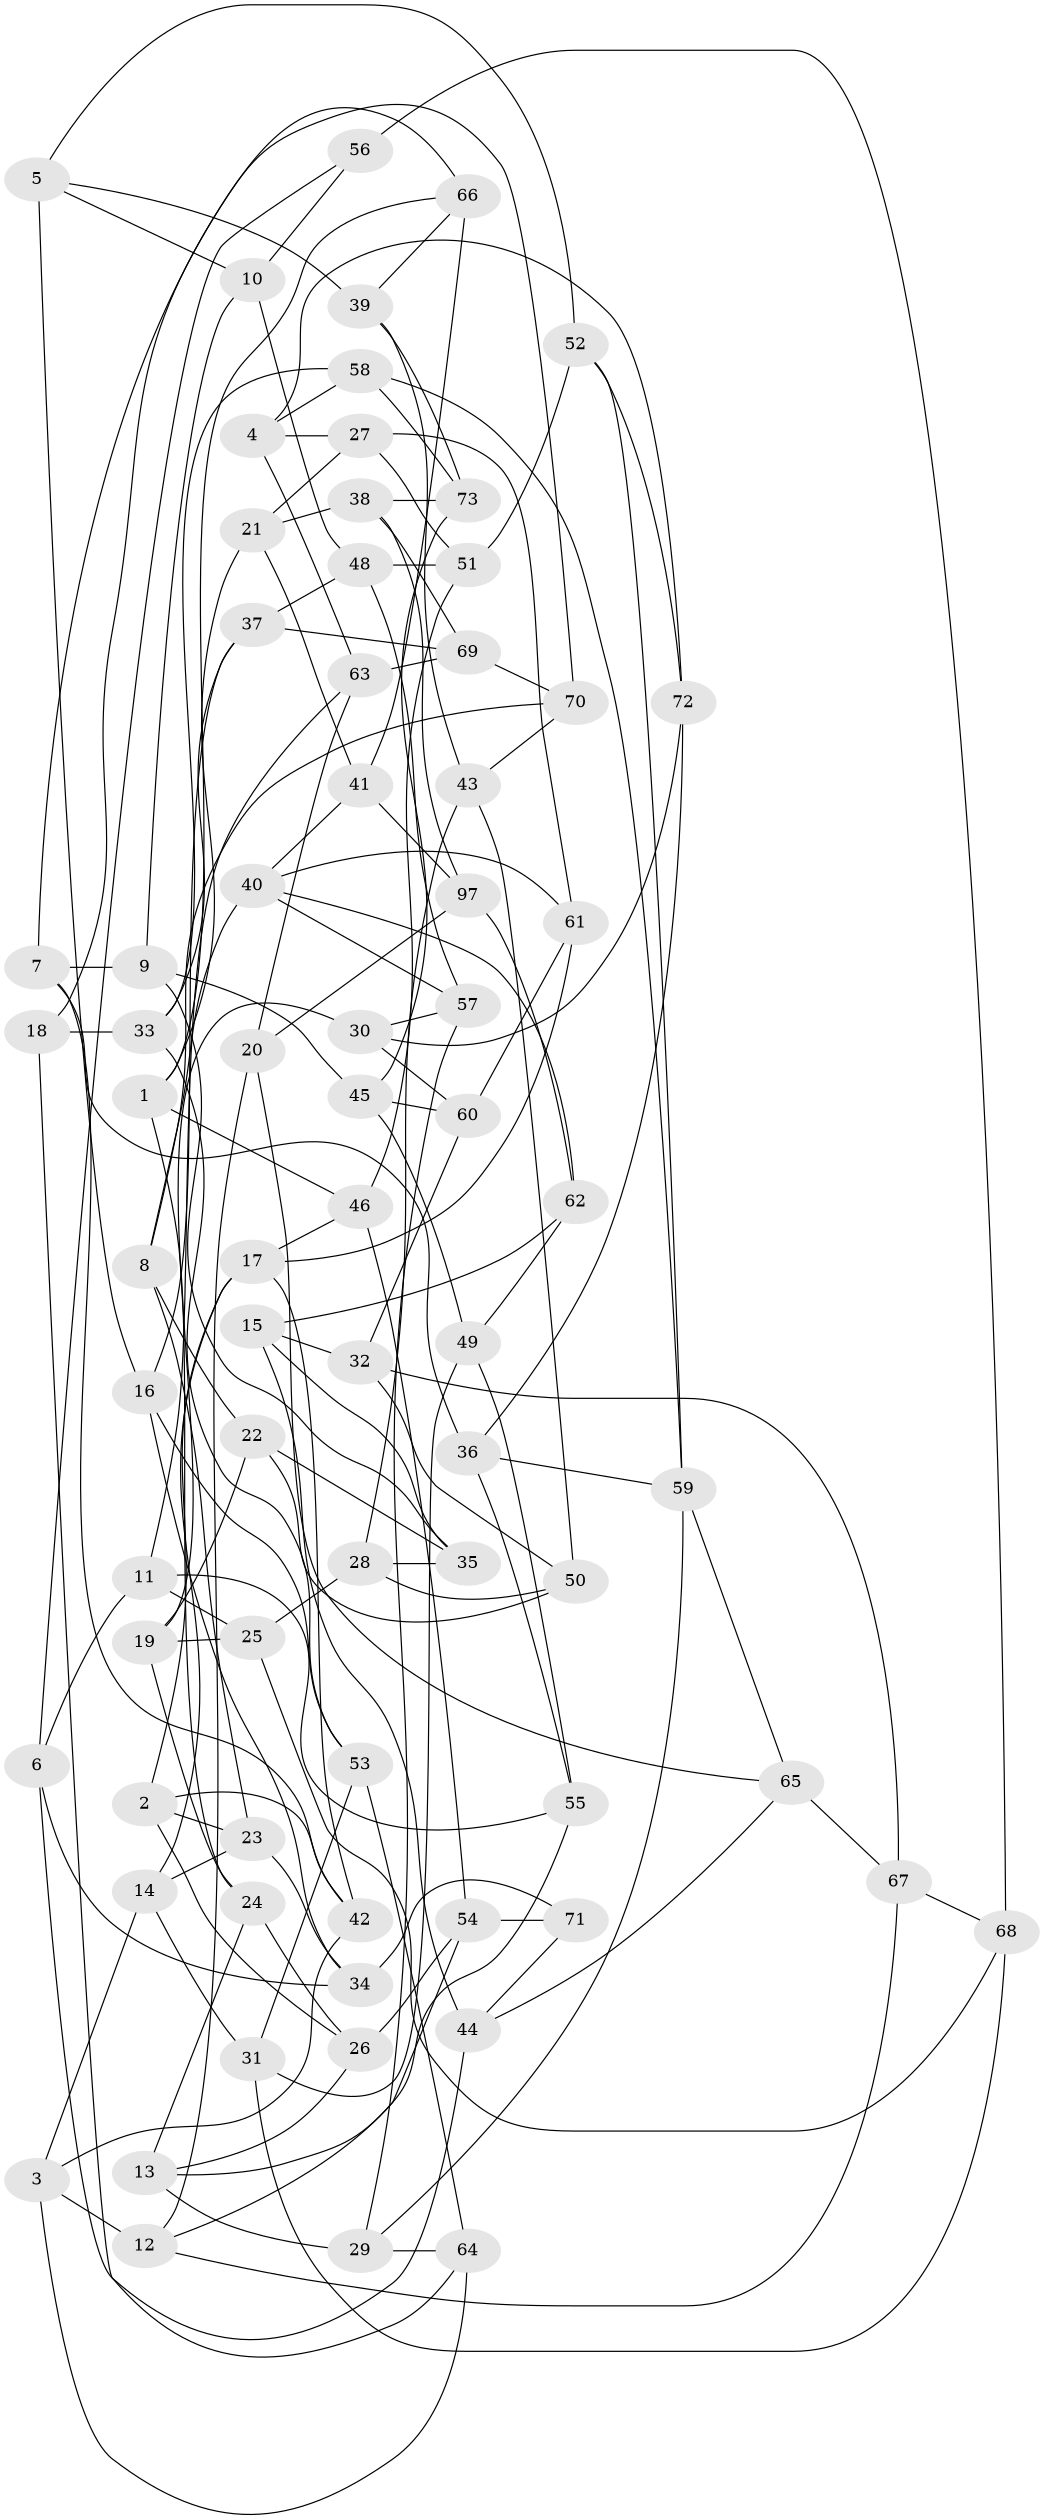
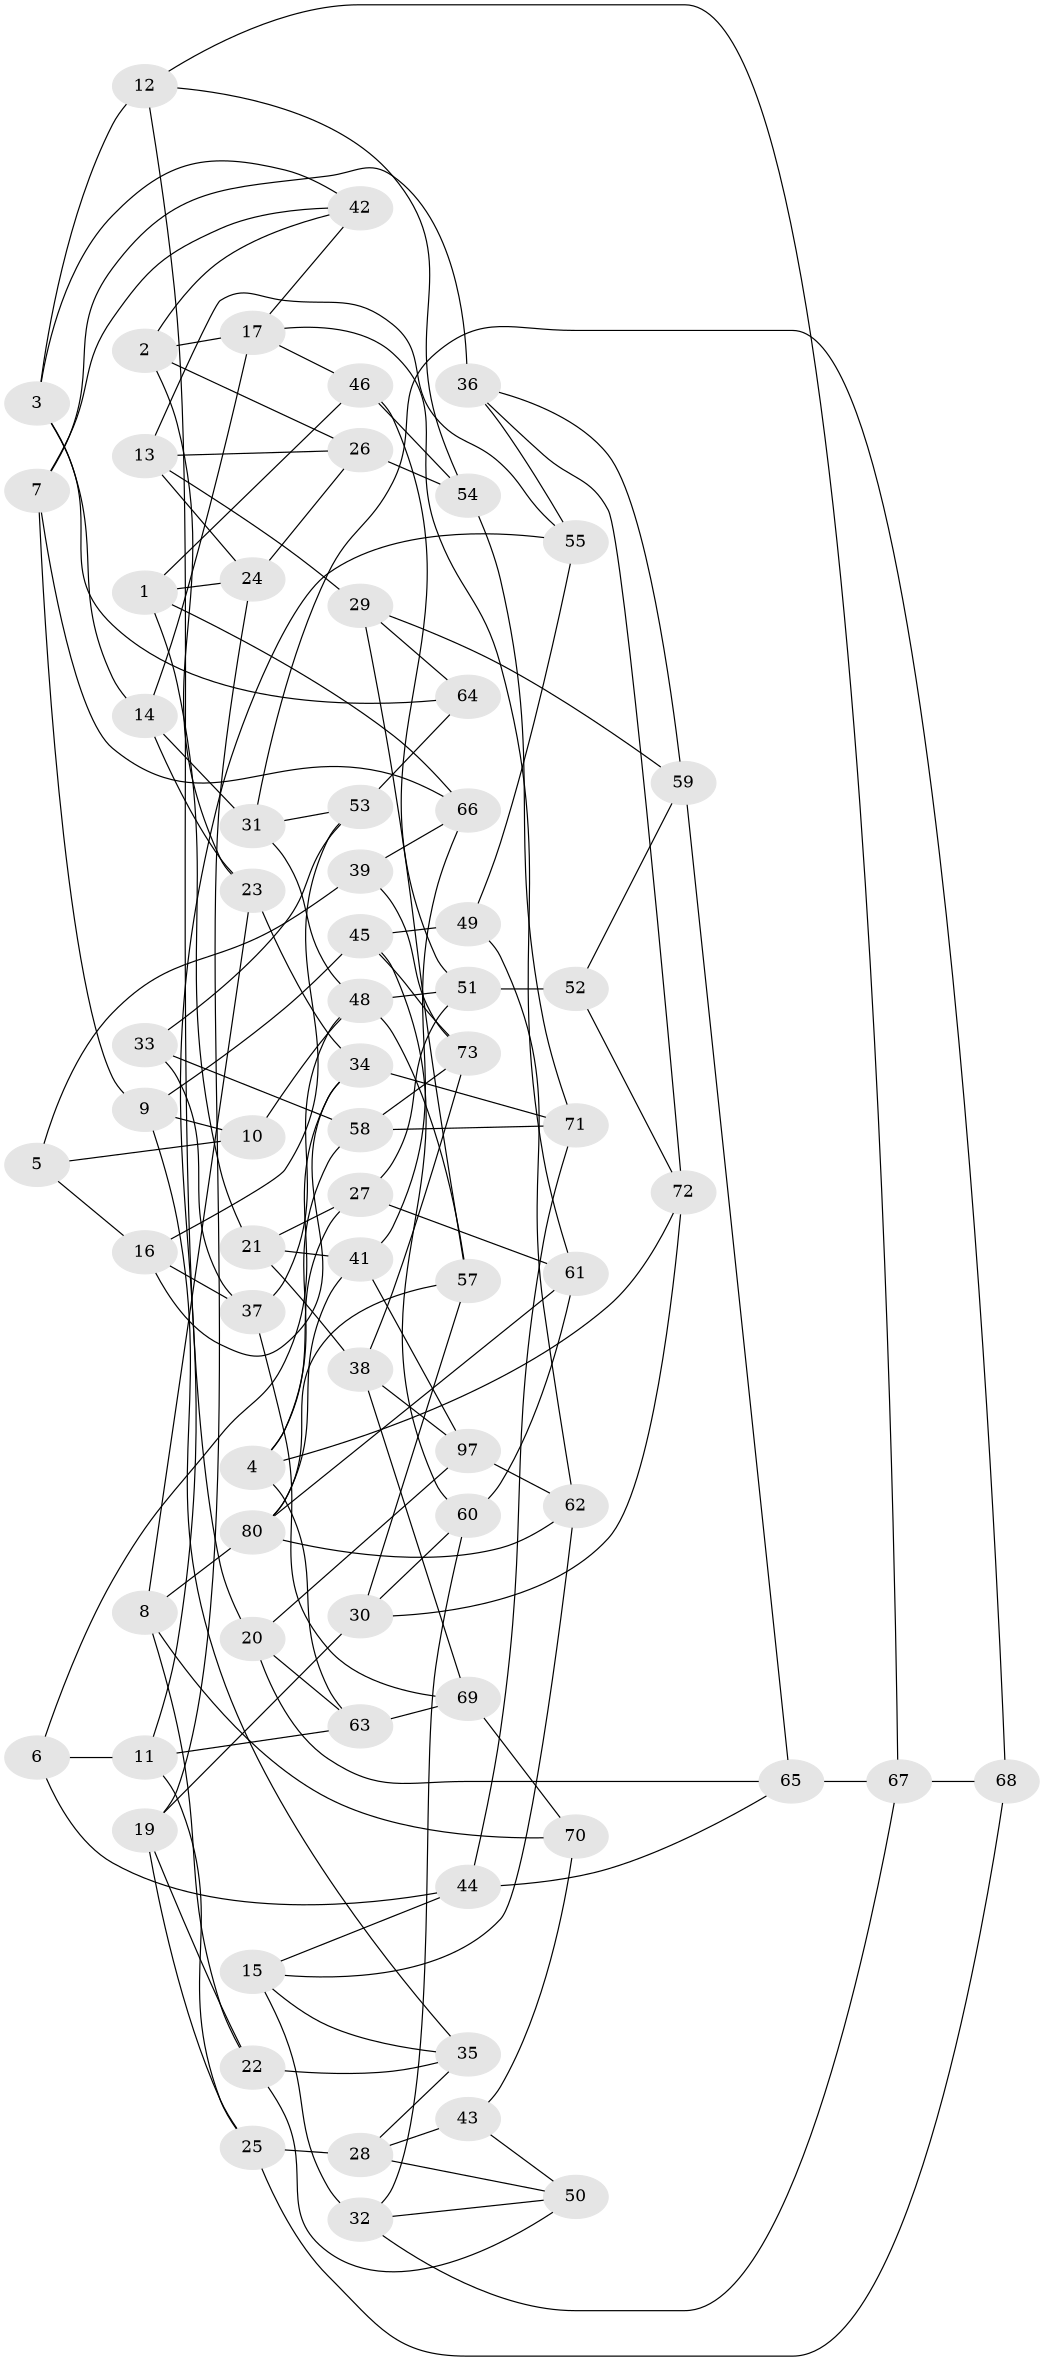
edge "5" -- "52": removed
node "56": removed
edge "39" -- "43": removed
edge "58" -- "59": now "58" -- "71"
node "40": label "40" -> "80"
node "18": removed
edge "49" -- "31": now "48" -- "31"
